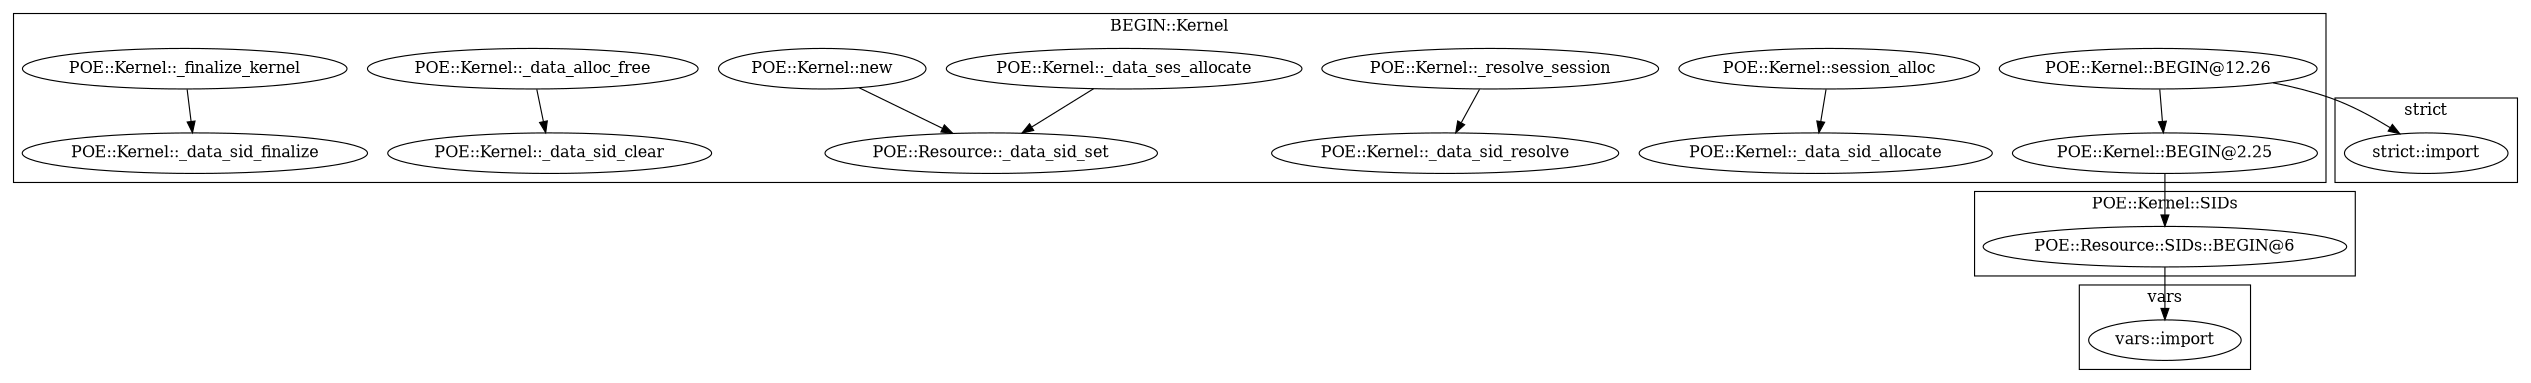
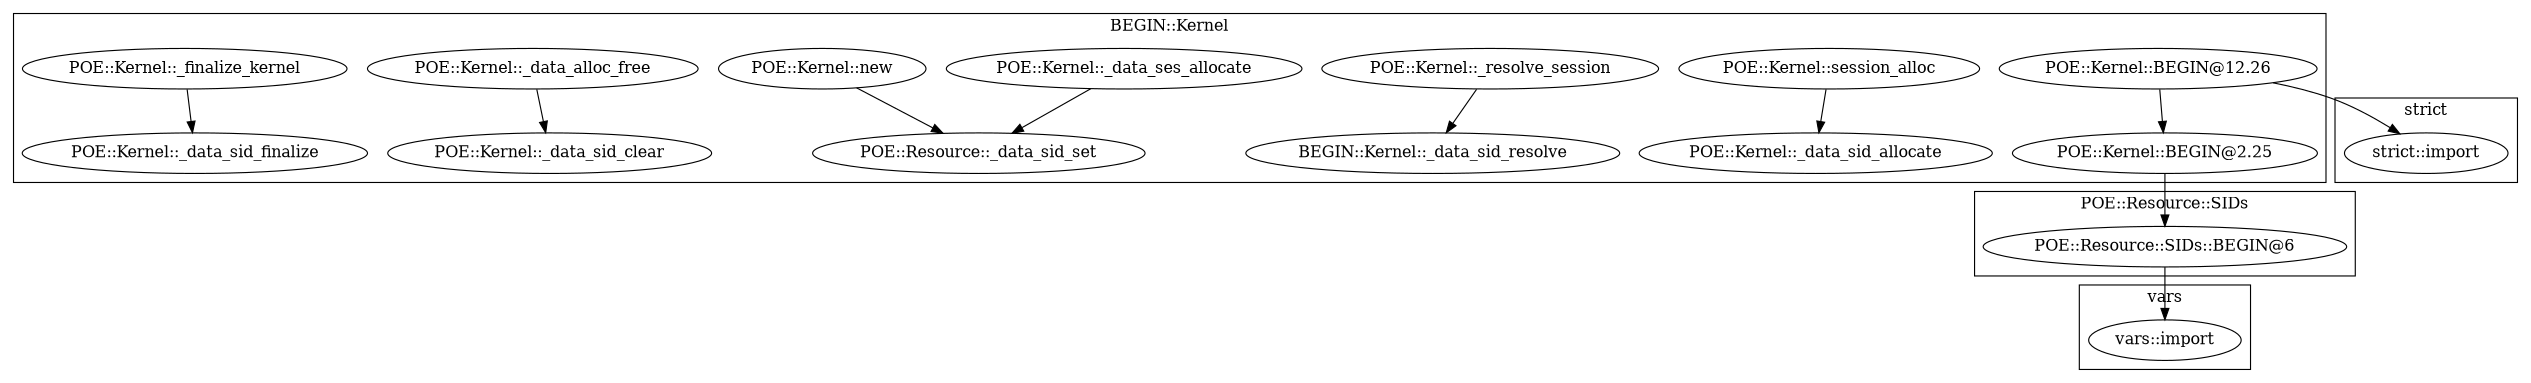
node "POE::Kernel::_data_sid_resolve": label "POE::Kernel::_data_sid_resolve" -> "BEGIN::Kernel::_data_sid_resolve"
cluster "POE::Kernel::SIDs": label "POE::Kernel::SIDs" -> "POE::Resource::SIDs"
